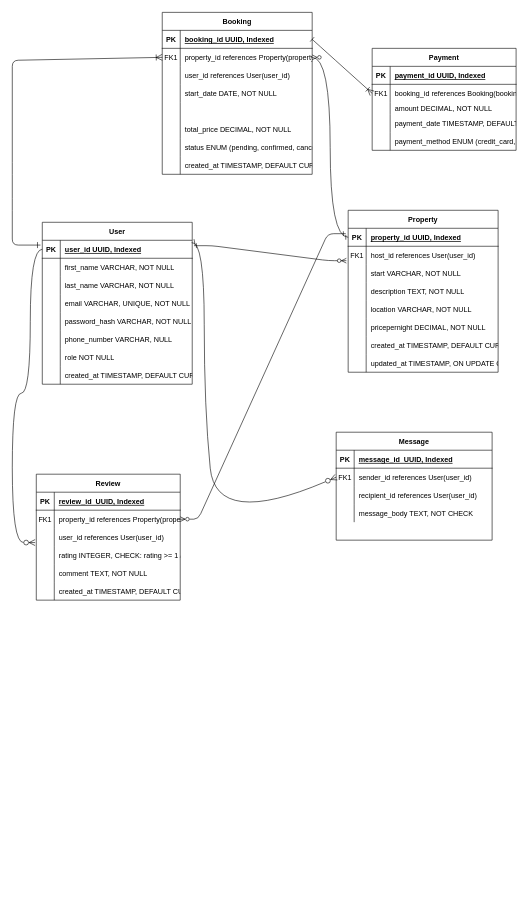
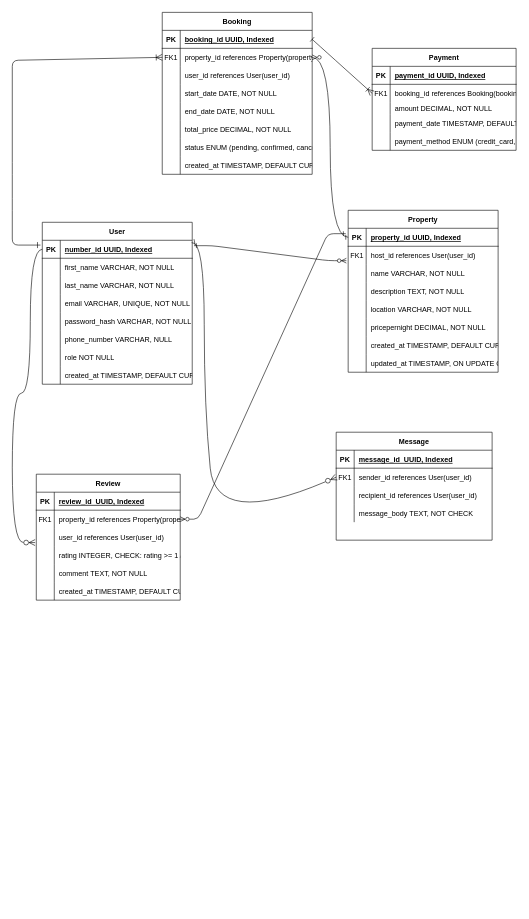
node "end_date DATE, NOT NULL": added
node "user_id UUID, Indexed": label "user_id UUID, Indexed" -> "number_id UUID, Indexed"
node "start VARCHAR, NOT NULL": label "start VARCHAR, NOT NULL" -> "name VARCHAR, NOT NULL"
